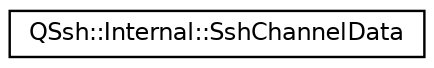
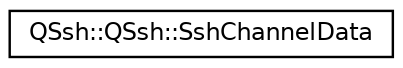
node "QSsh::Internal::SshChannelData": label "QSsh::Internal::SshChannelData" -> "QSsh::QSsh::SshChannelData"
